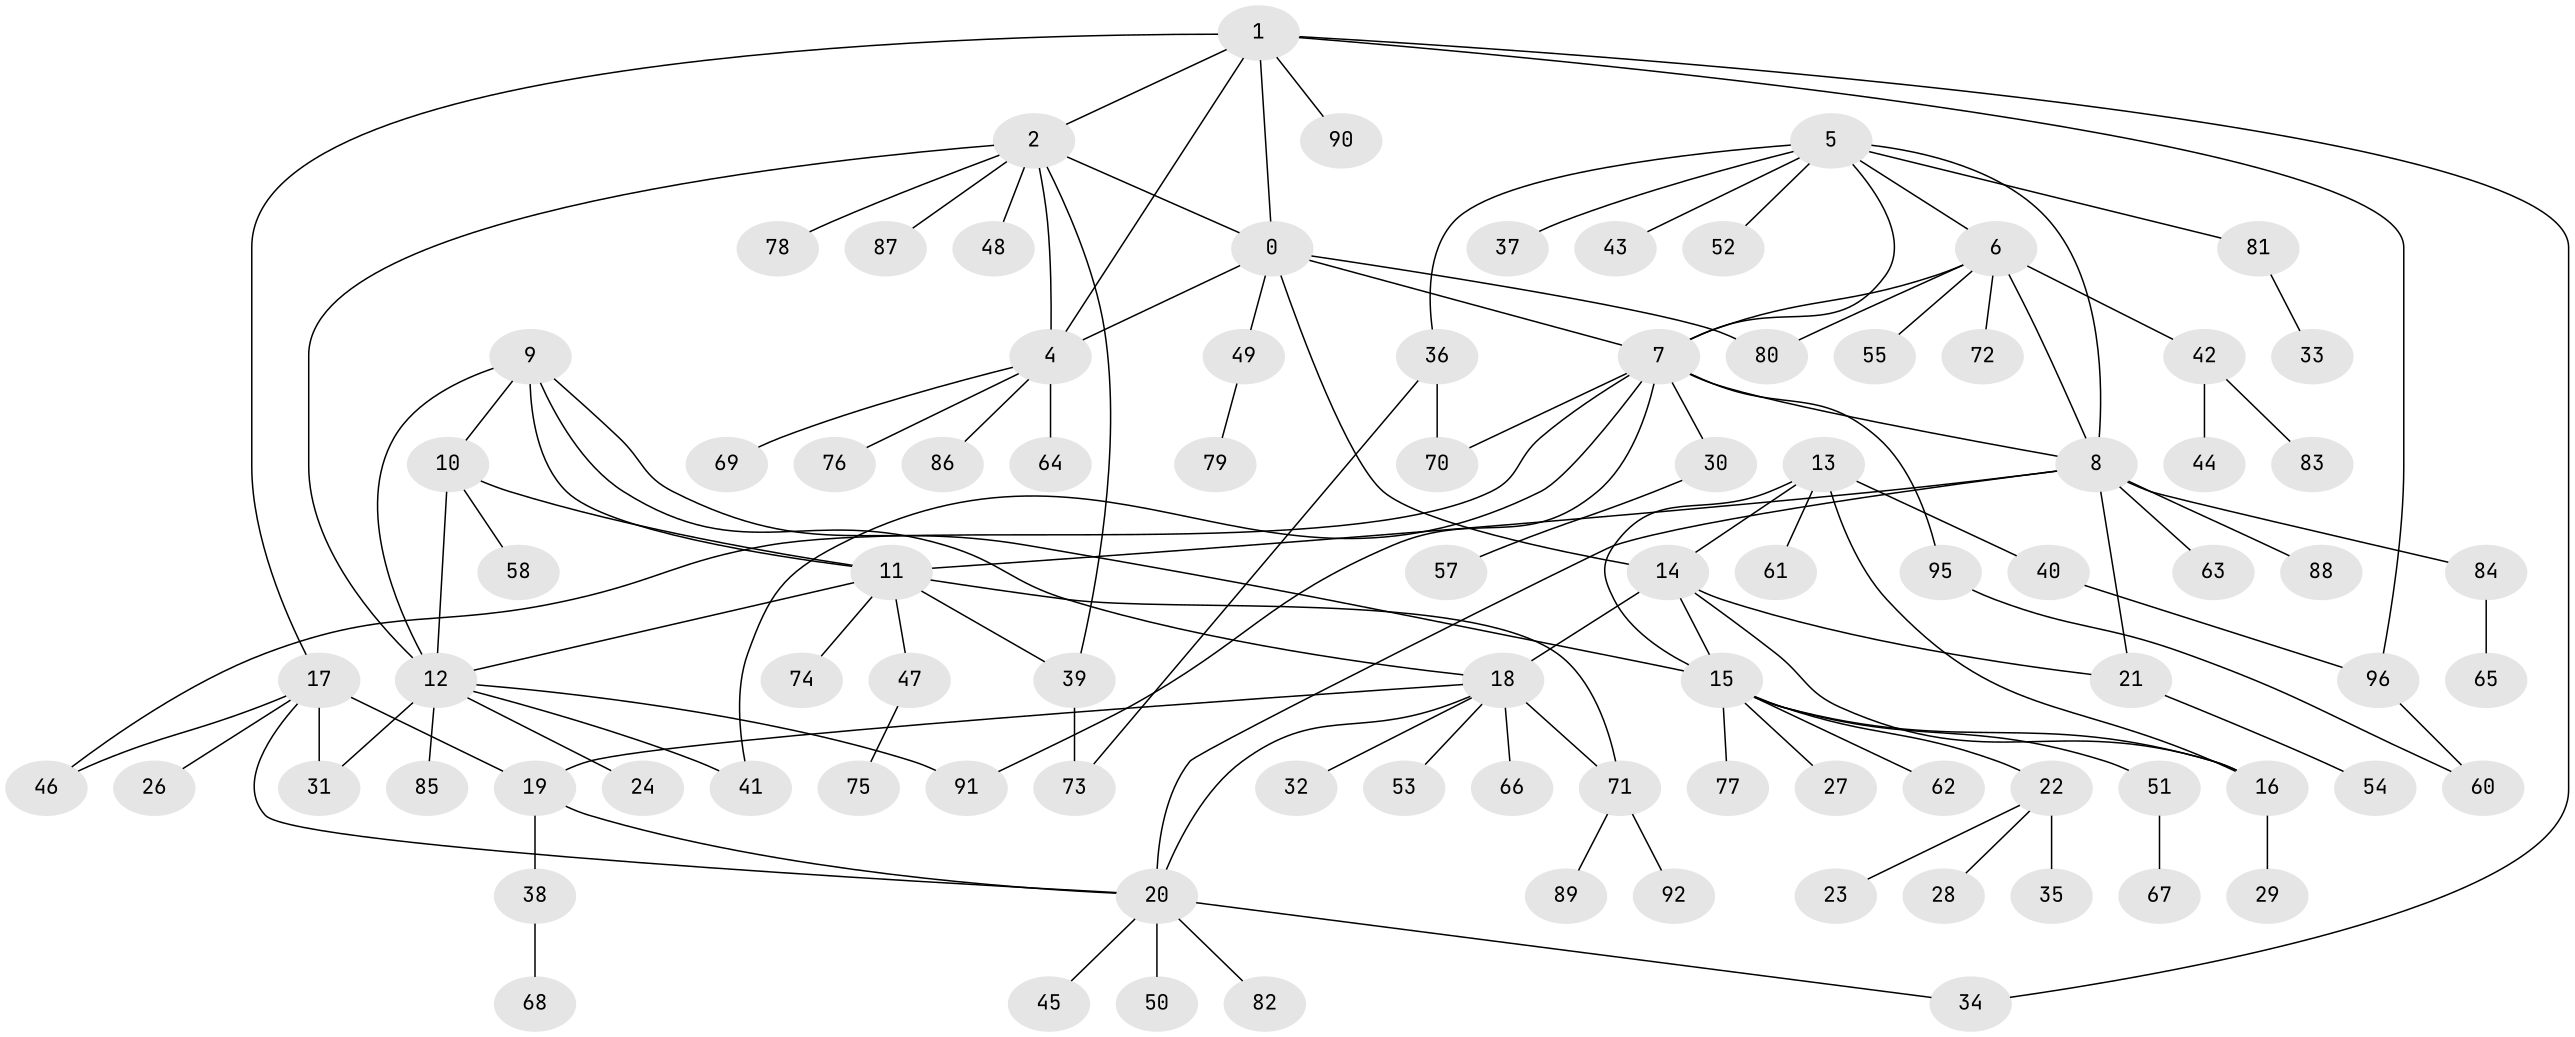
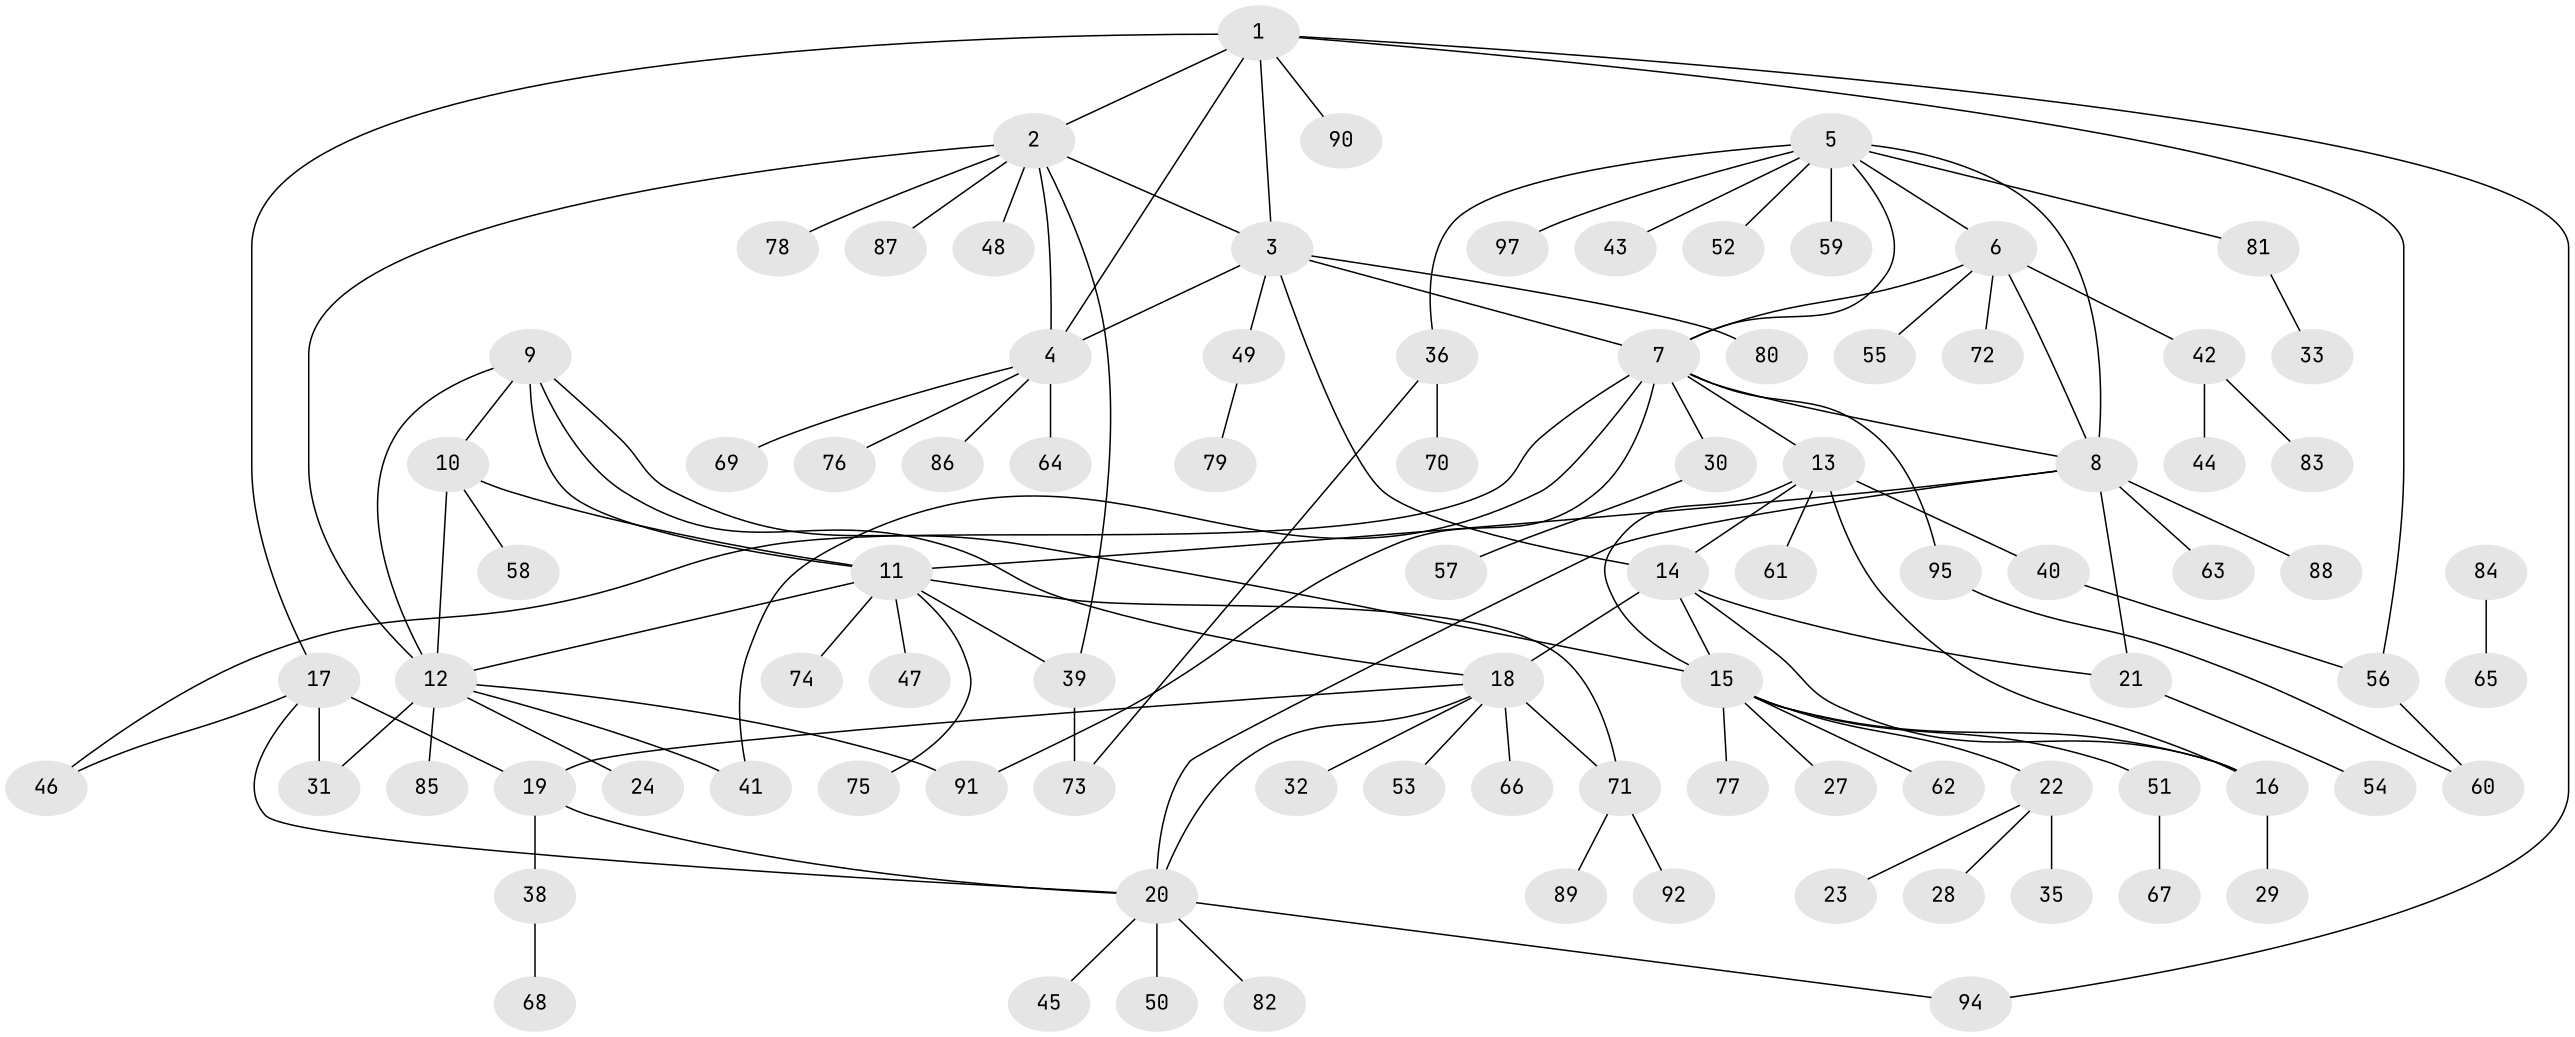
node "0": label "0" -> "3"
node "37": label "37" -> "97"
node "59": added
edge "6" -- "80": removed
edge "7" -- "70": now "7" -- "13"
edge "8" -- "84": removed
node "96": label "96" -> "56"
edge "47" -- "75": now "11" -- "75"
node "26": removed
node "34": label "34" -> "94"
